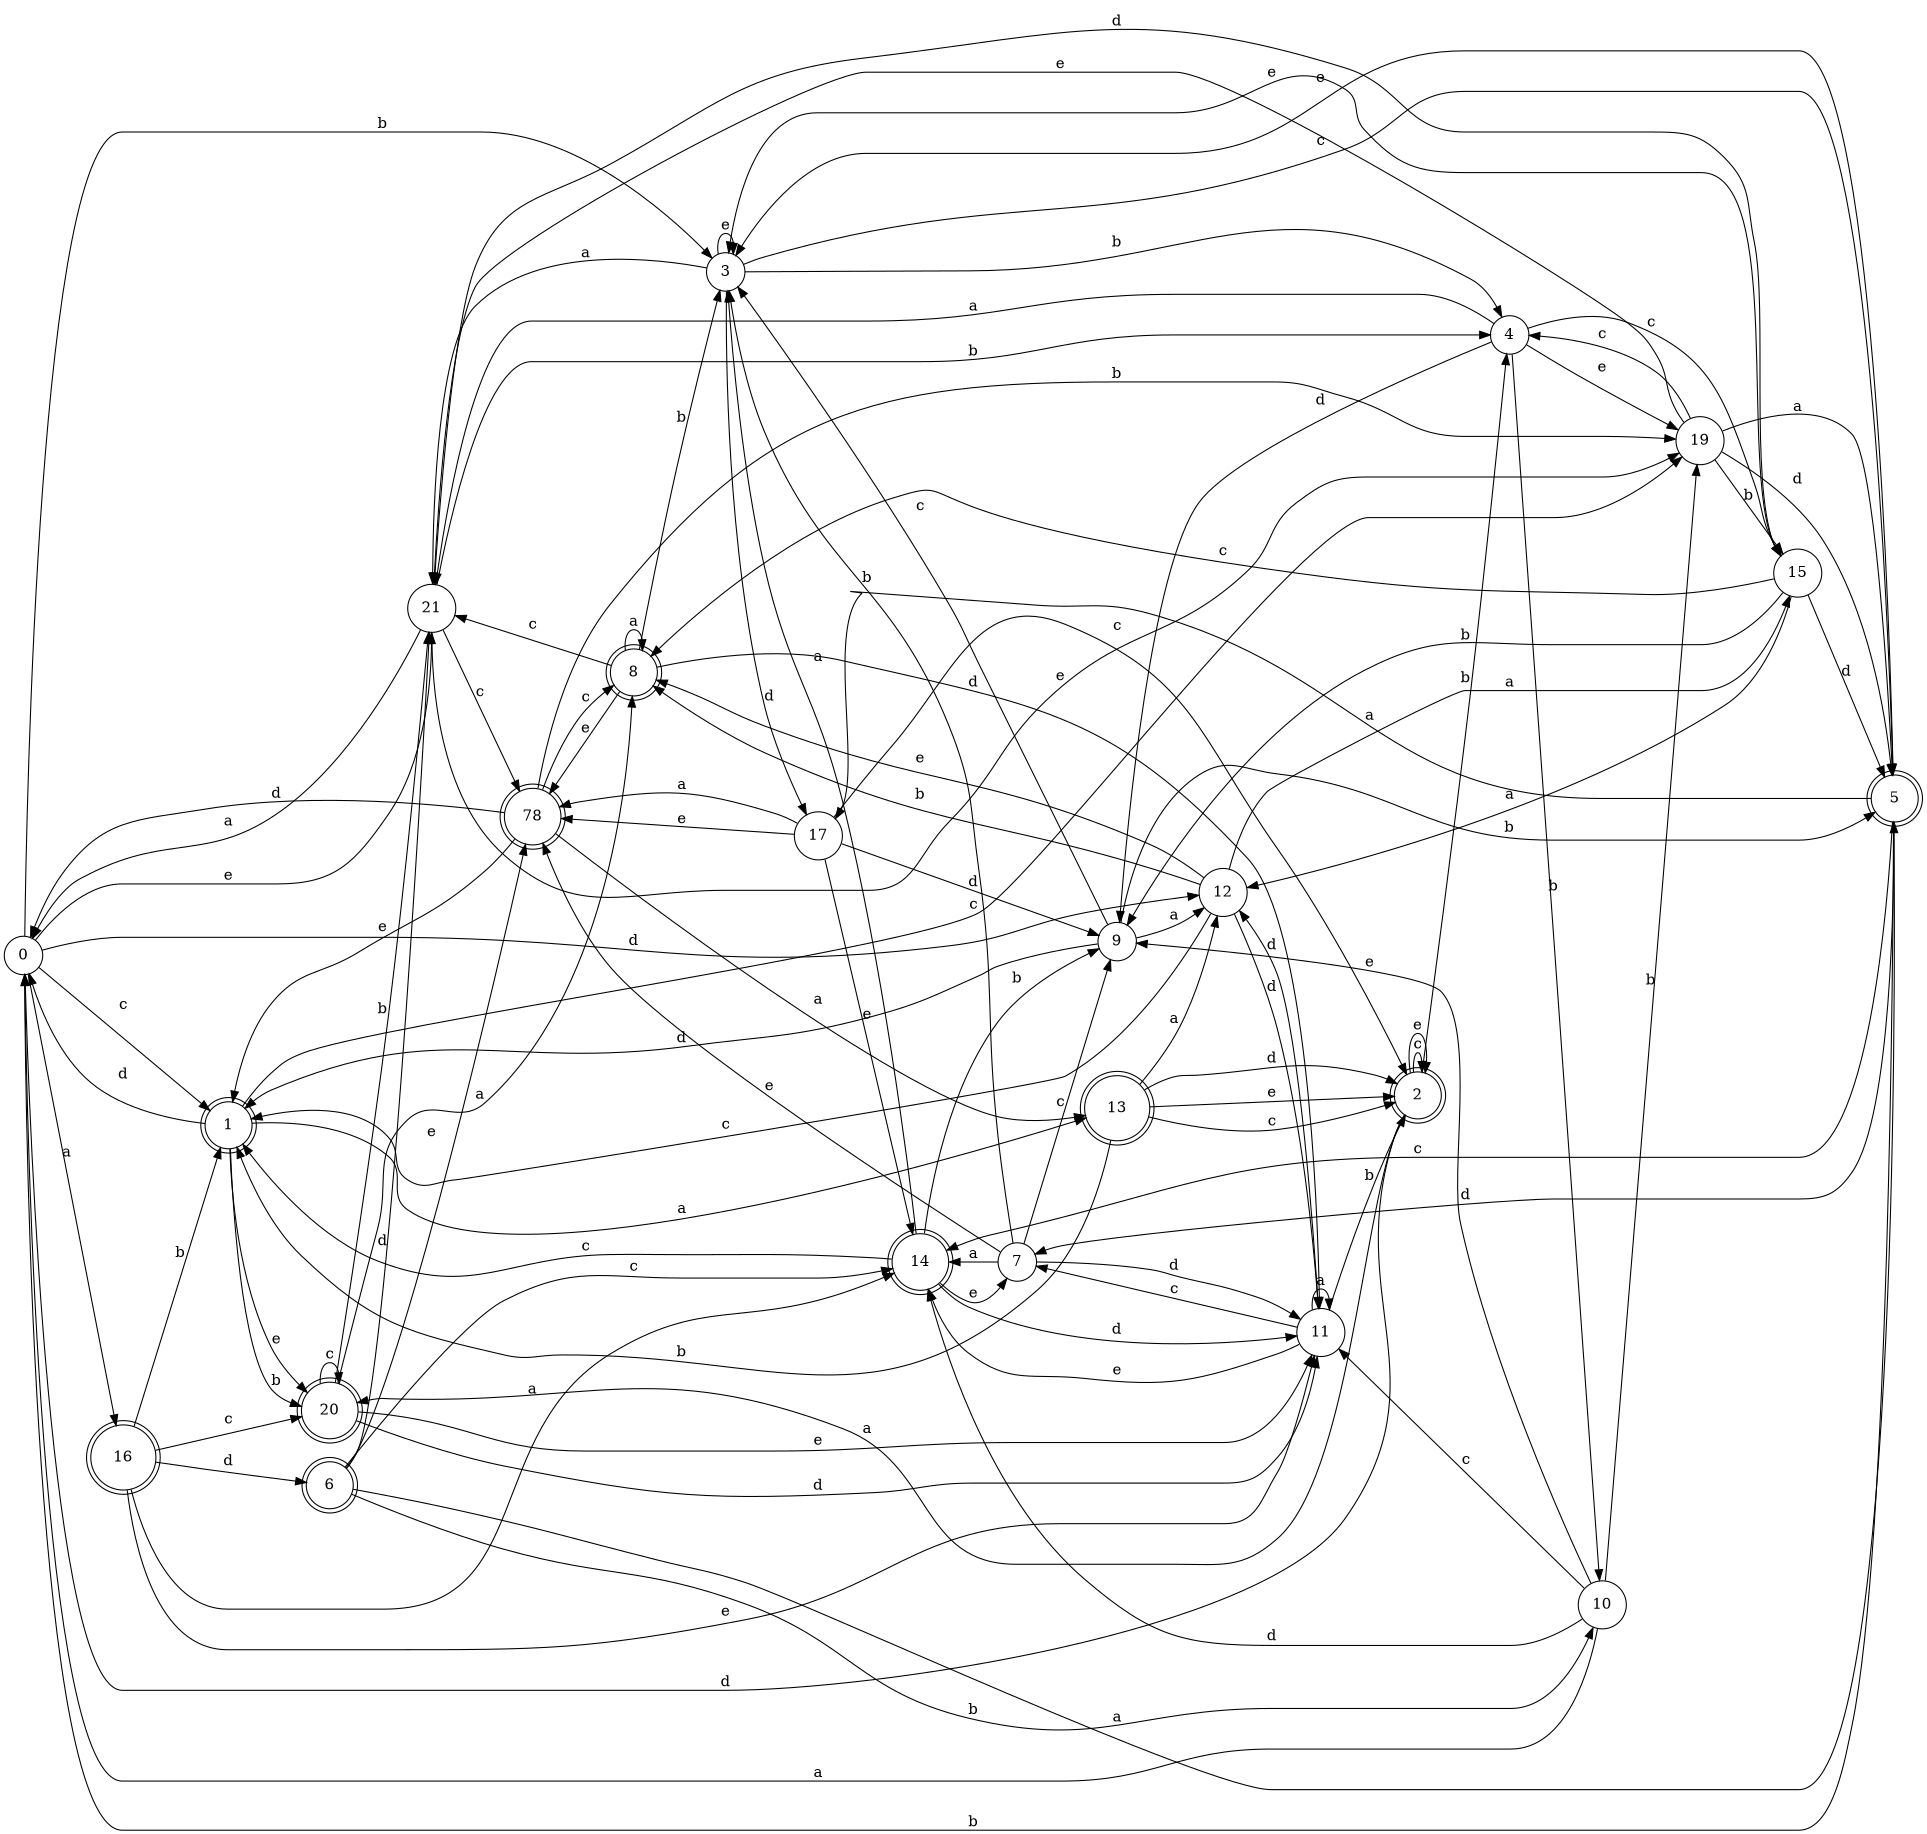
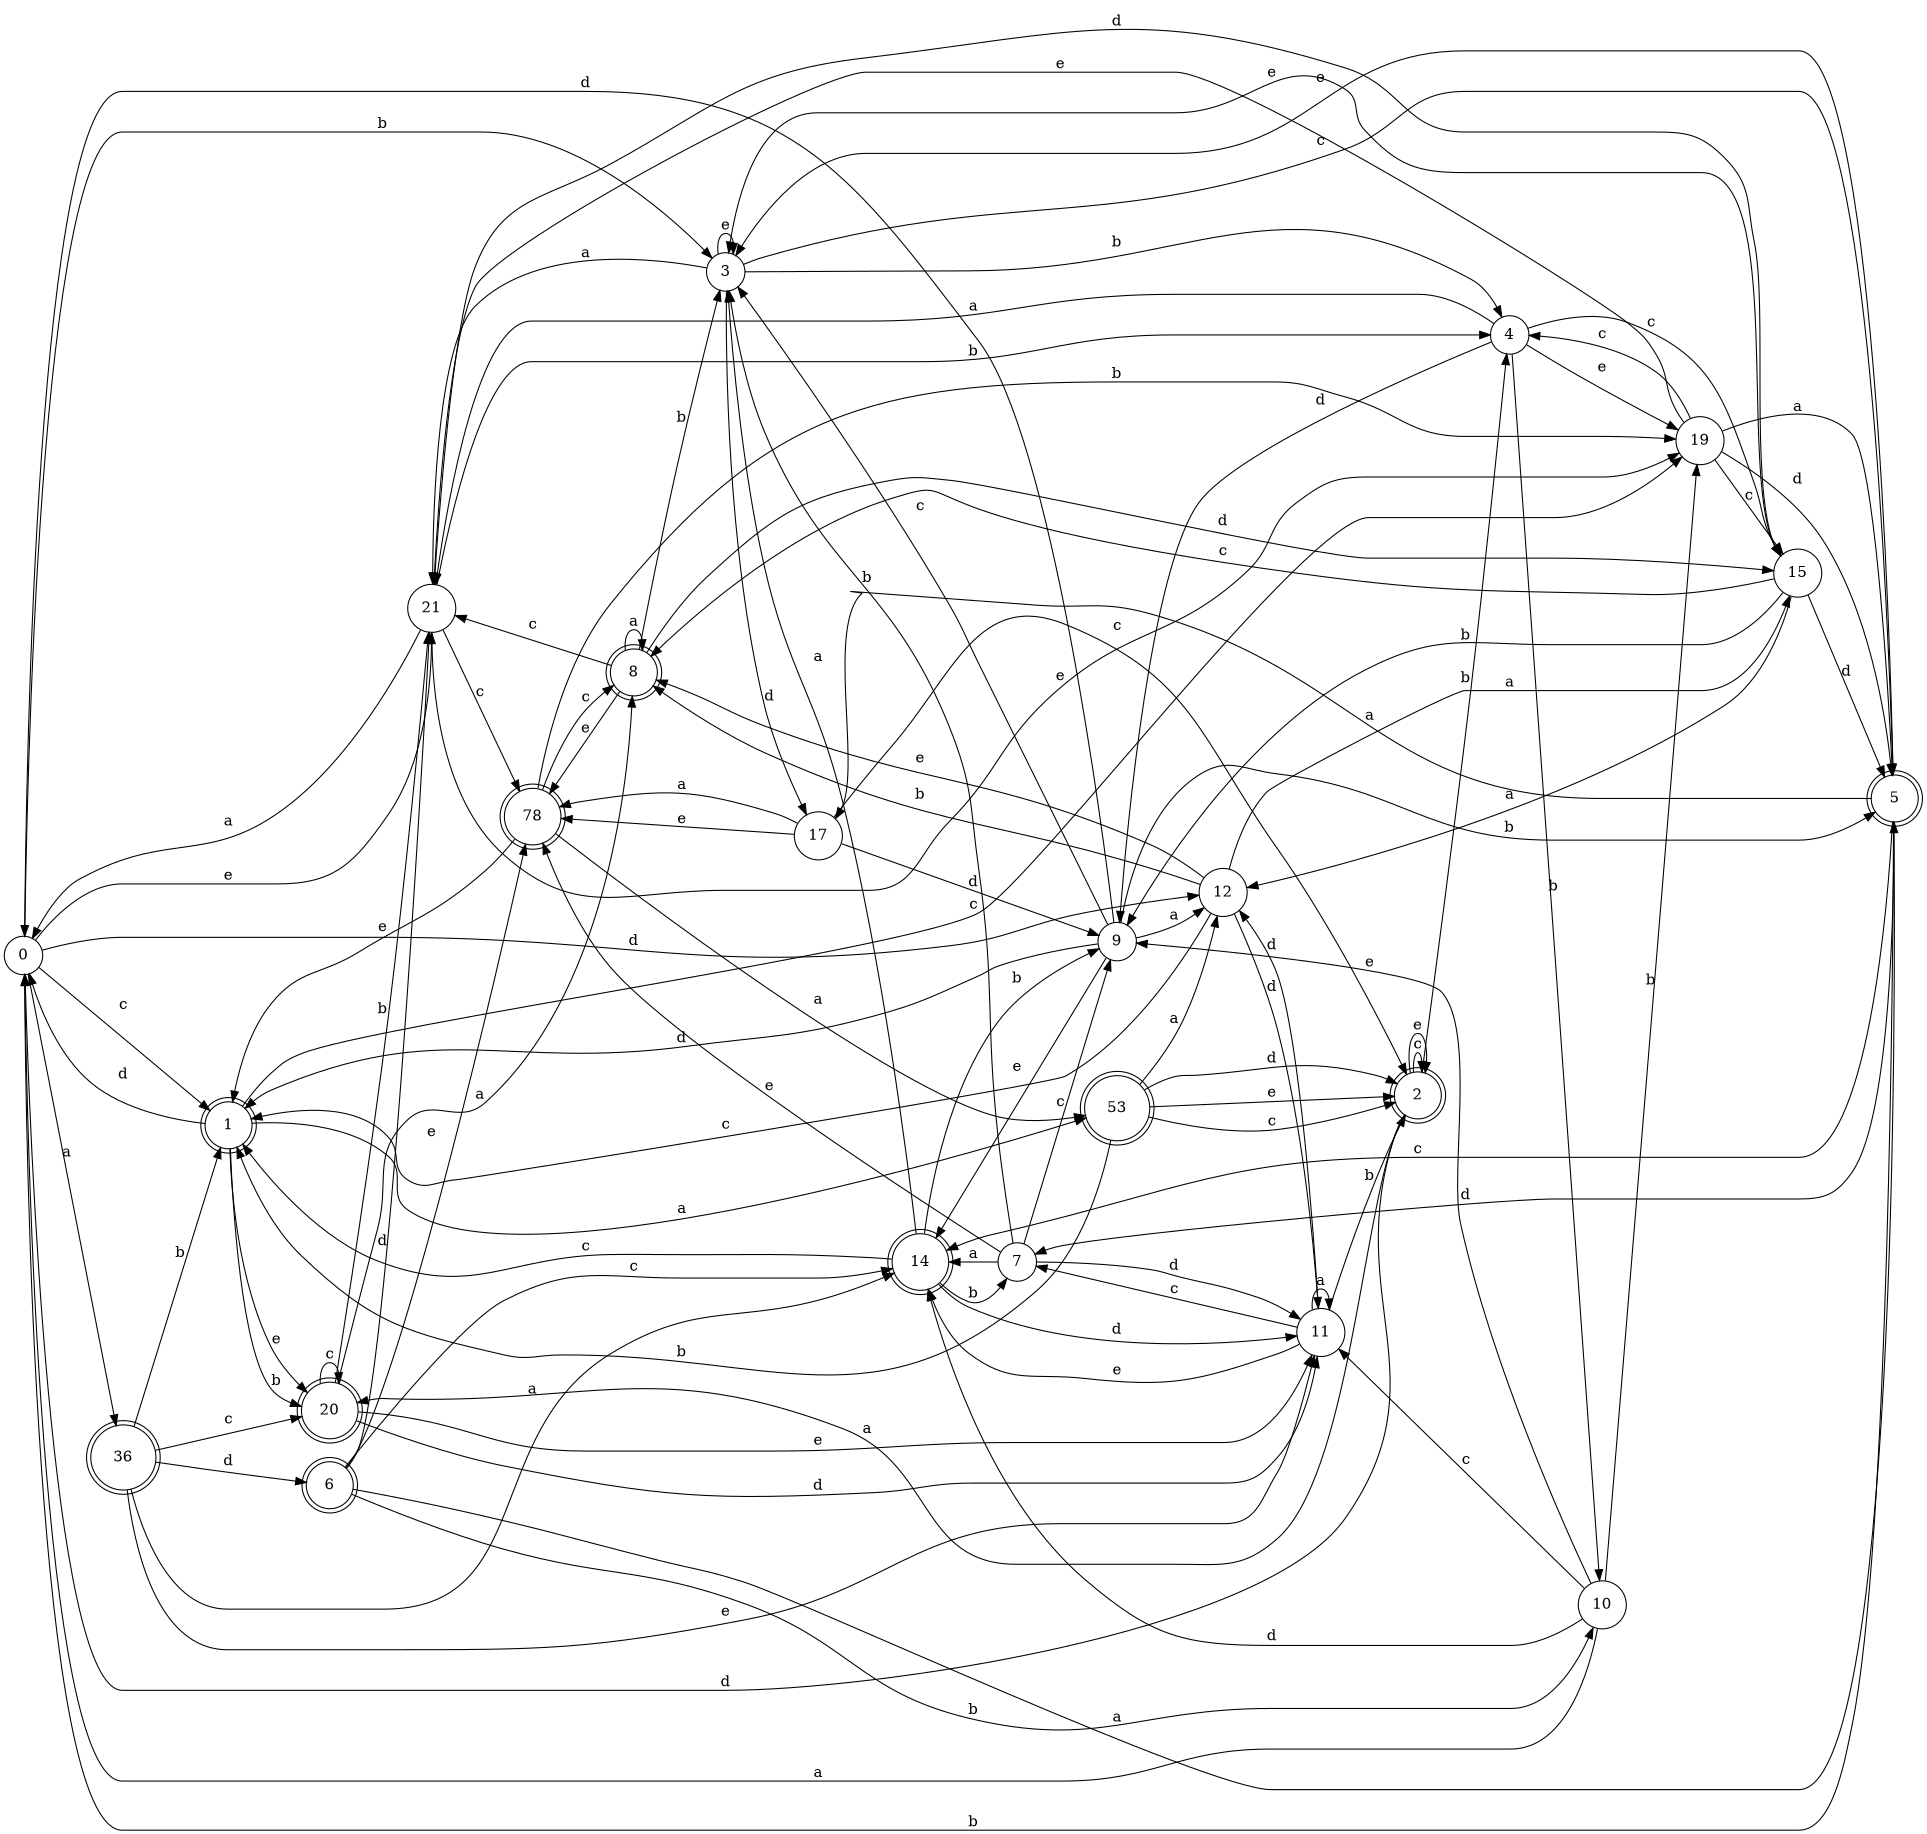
edge "19" -> "15": label "b" -> "c"
edge "8" -> "11": now "8" -> "15"
edge "78" -> "0": now "9" -> "0"
edge "17" -> "14": now "9" -> "14"
node "13": label "13" -> "53"
edge "14" -> "7": label "e" -> "b"
node "16": label "16" -> "36"
